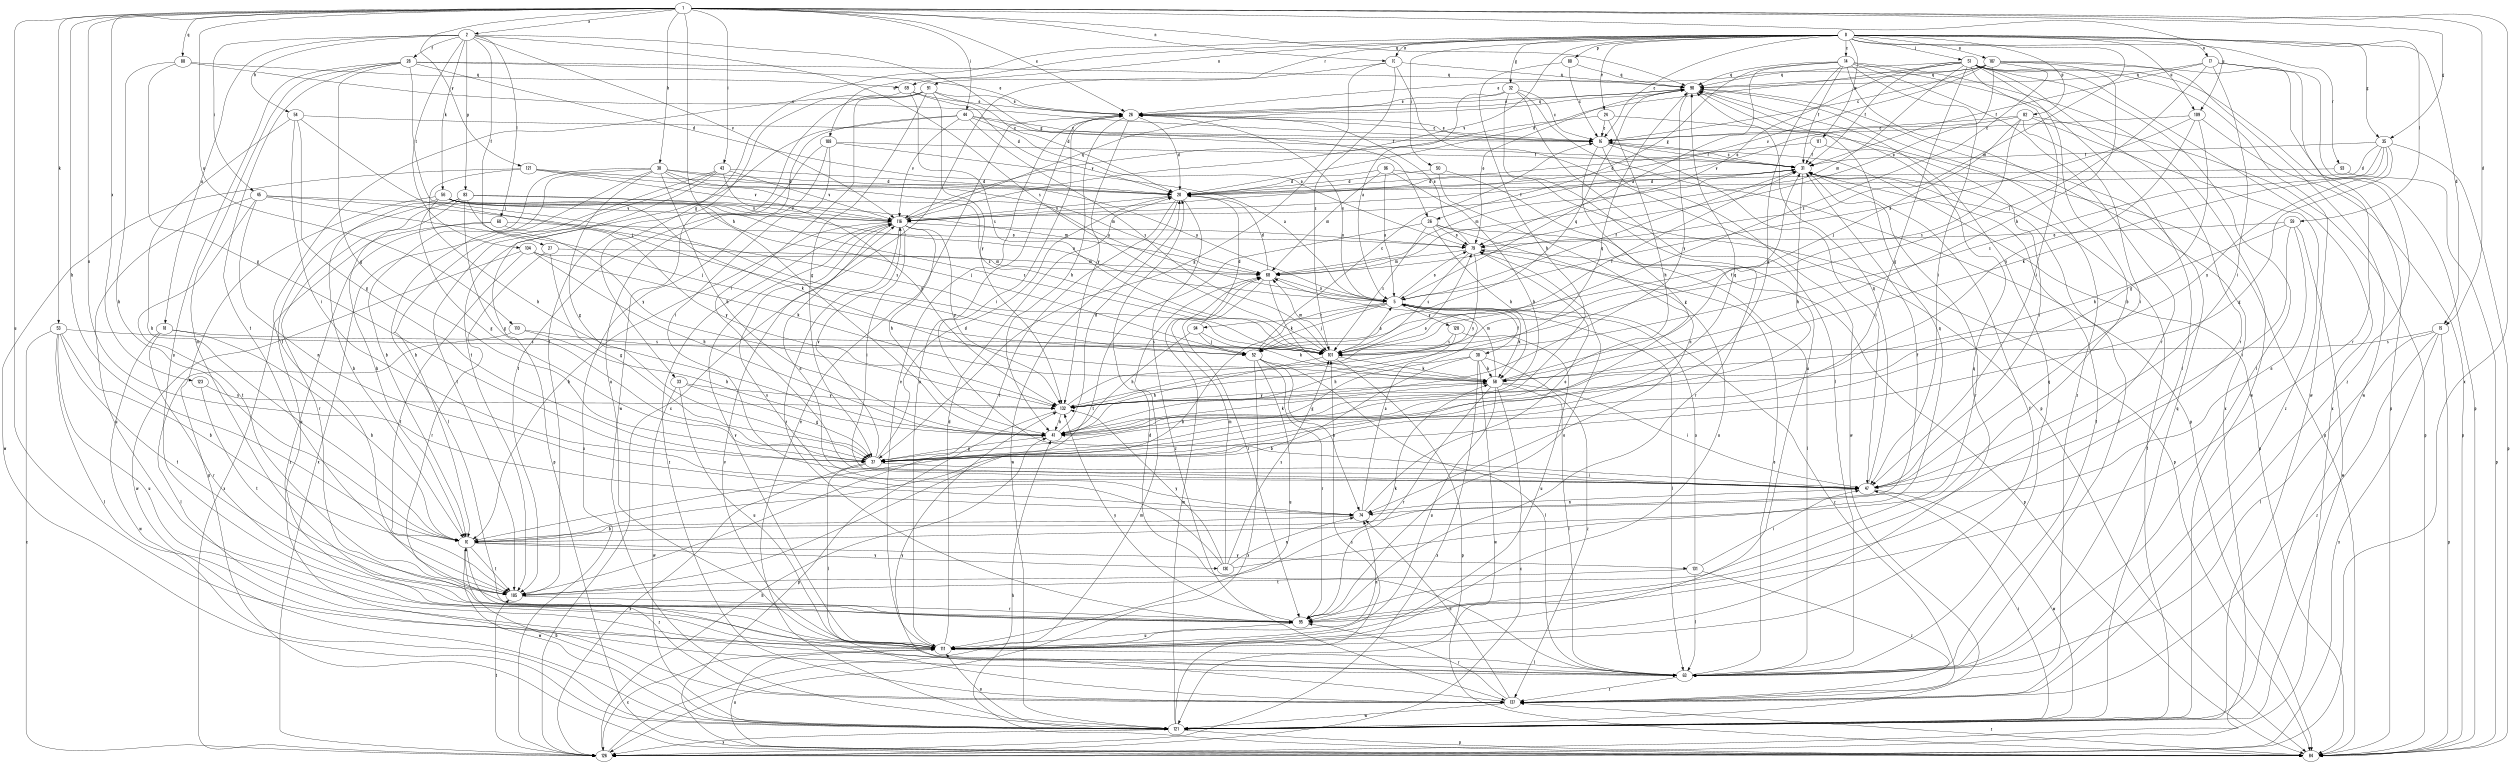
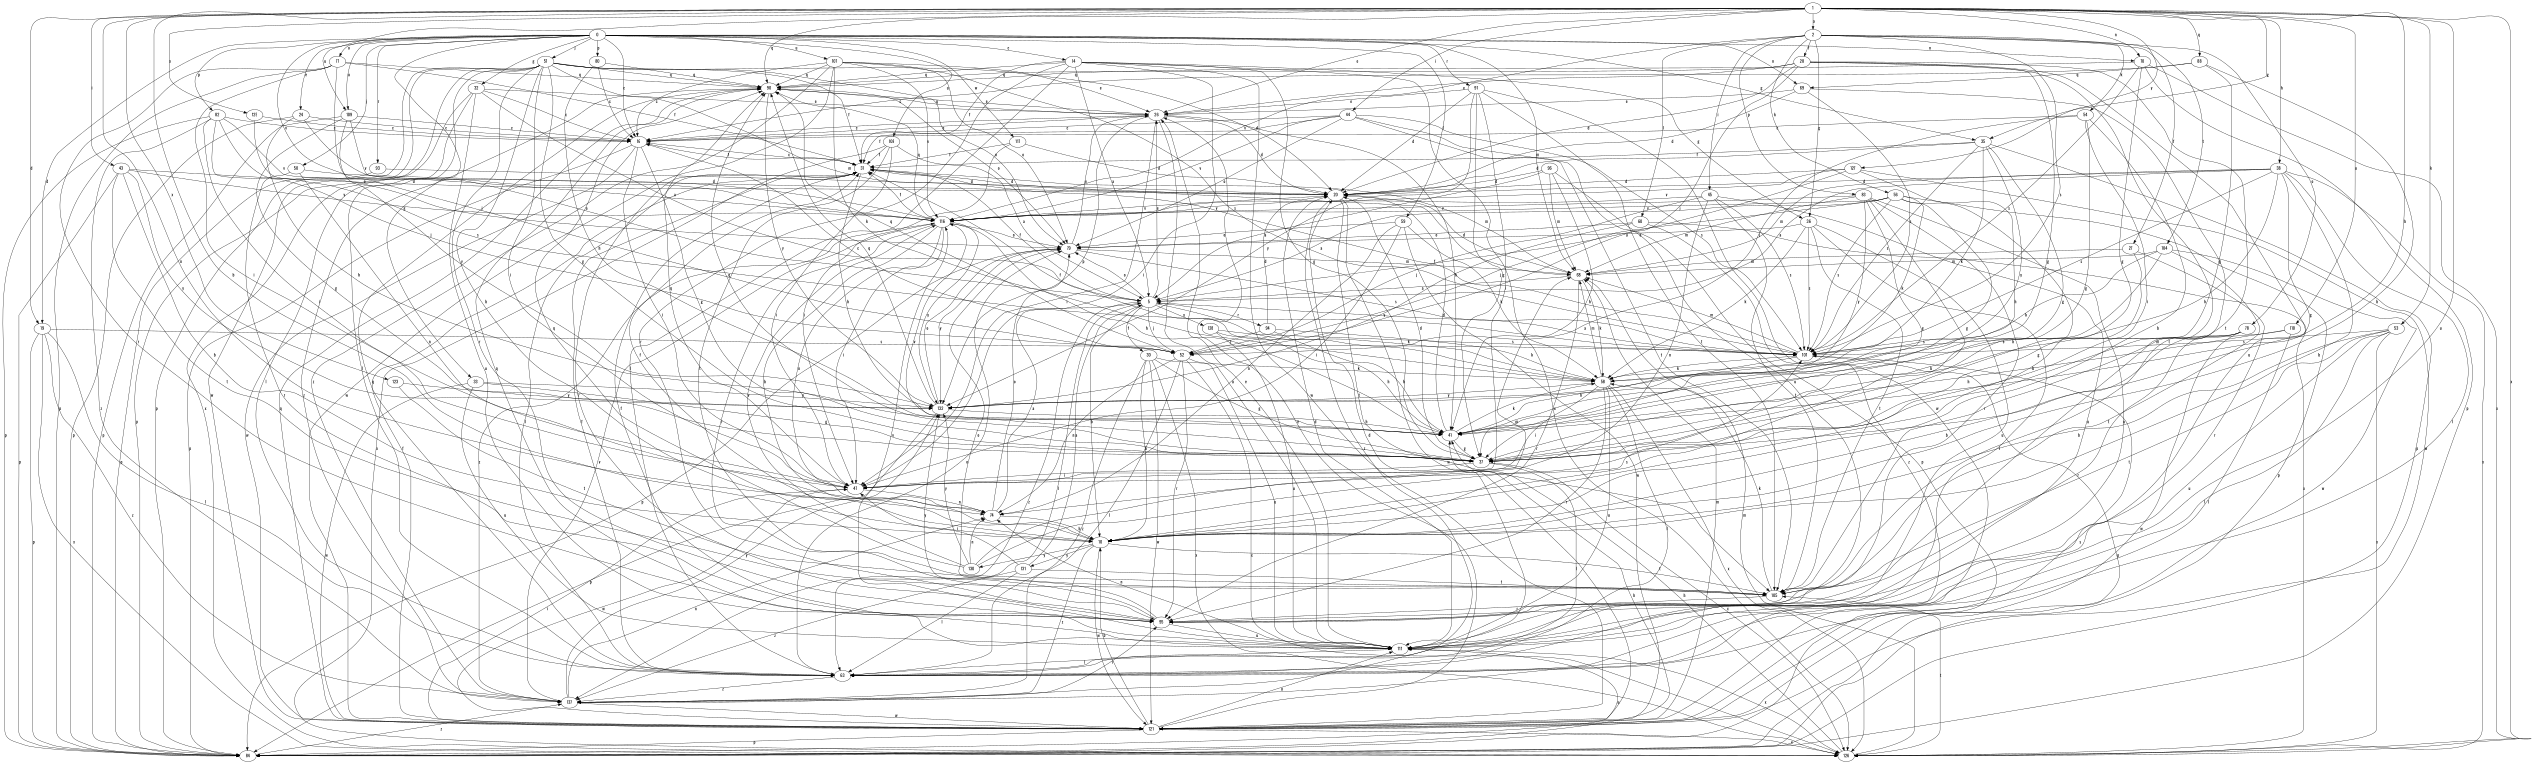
node "125": added
edge "26" -> "132": label "y" -> "p"
